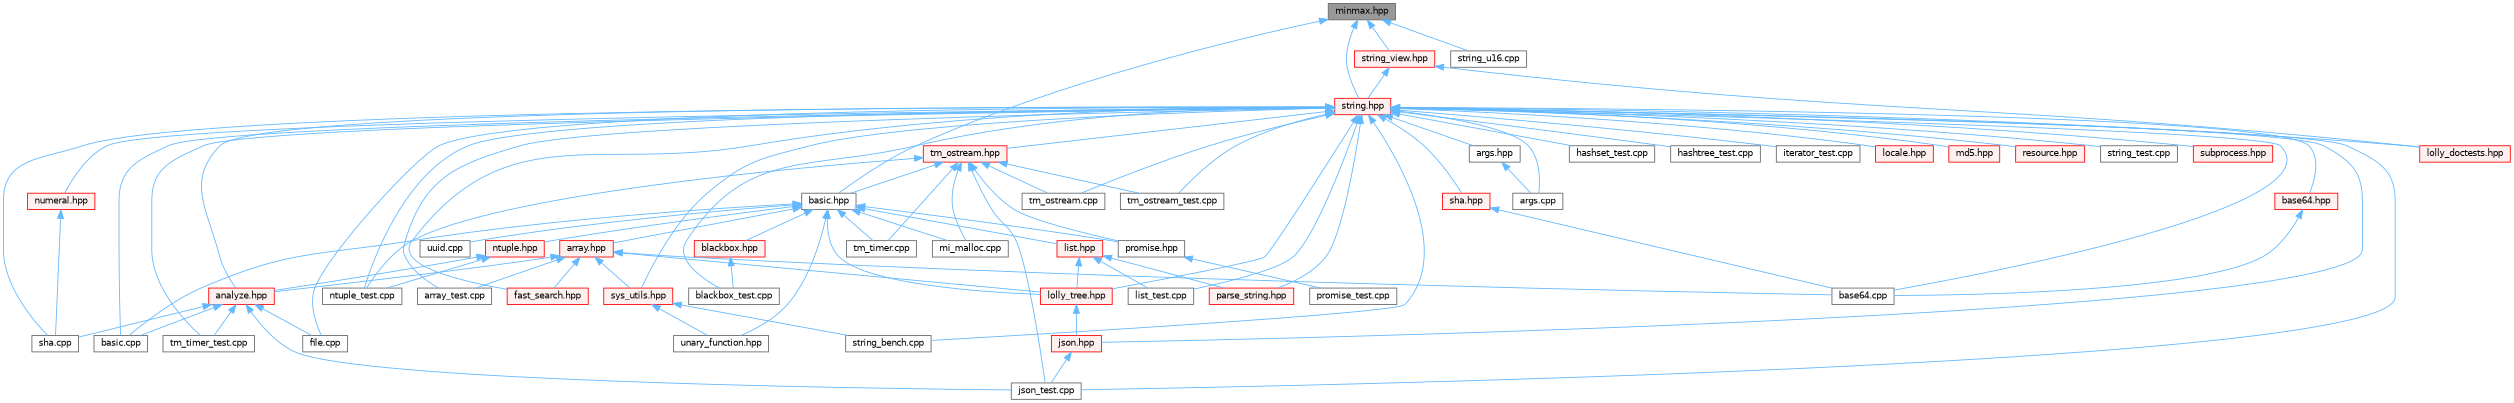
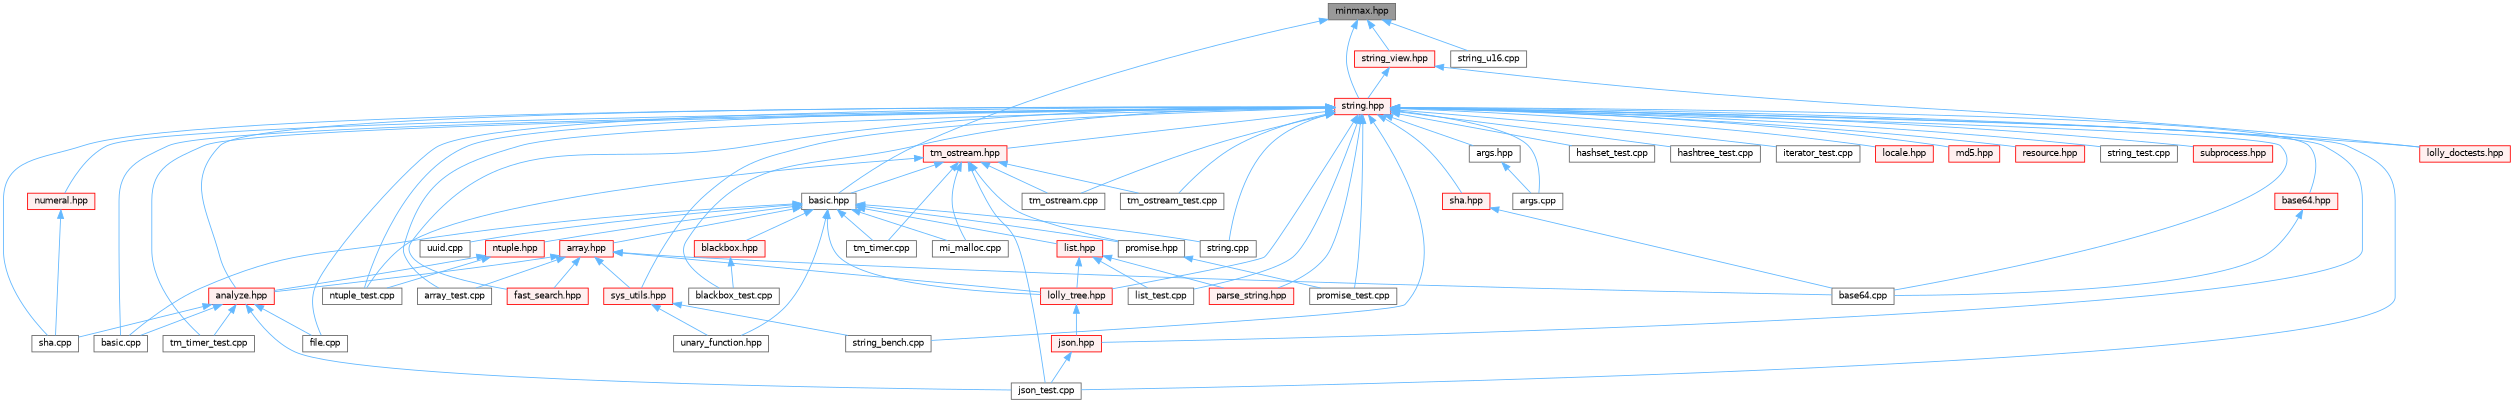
edge "promise_test.cpp" -> "string.hpp": added
node "string.cpp": added
